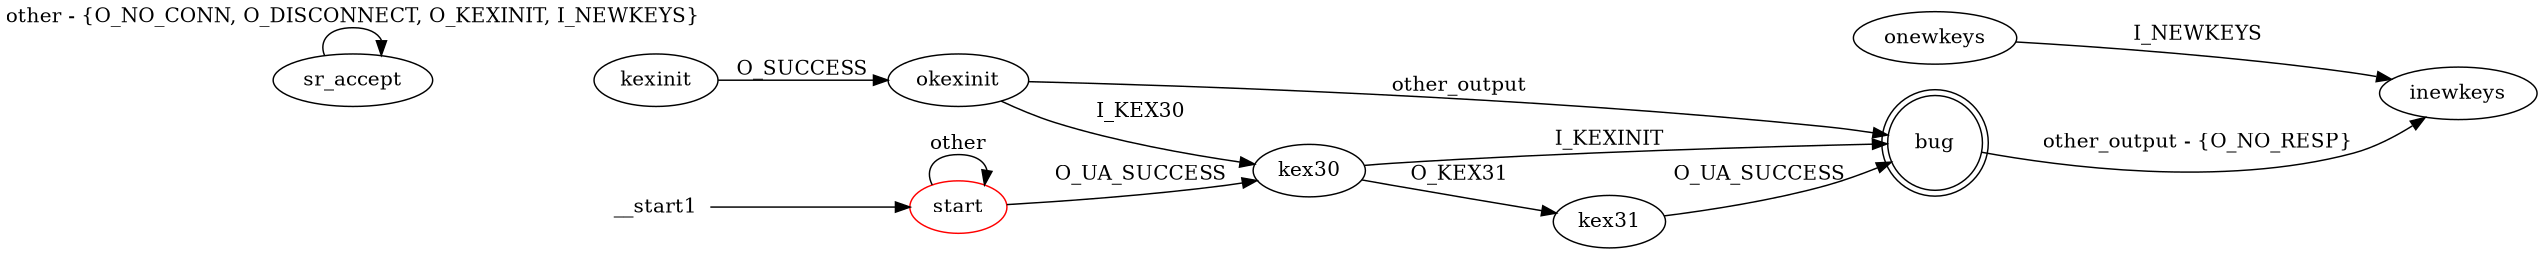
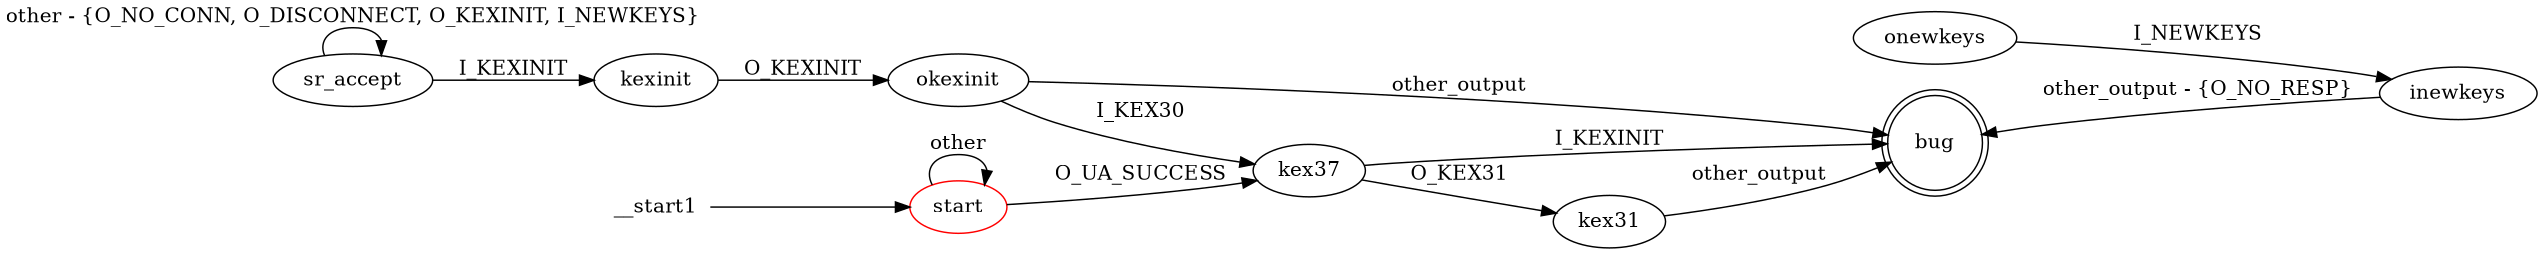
edge "kexinit" -> "okexinit": label "O_SUCCESS" -> "O_KEXINIT"
edge "sr_accept" -> "kexinit": added, label "I_KEXINIT"
node "kex30": label "kex30" -> "kex37"
edge "bug" -> "inewkeys": reversed
edge "kex31" -> "bug": label "O_UA_SUCCESS" -> "other_output"
